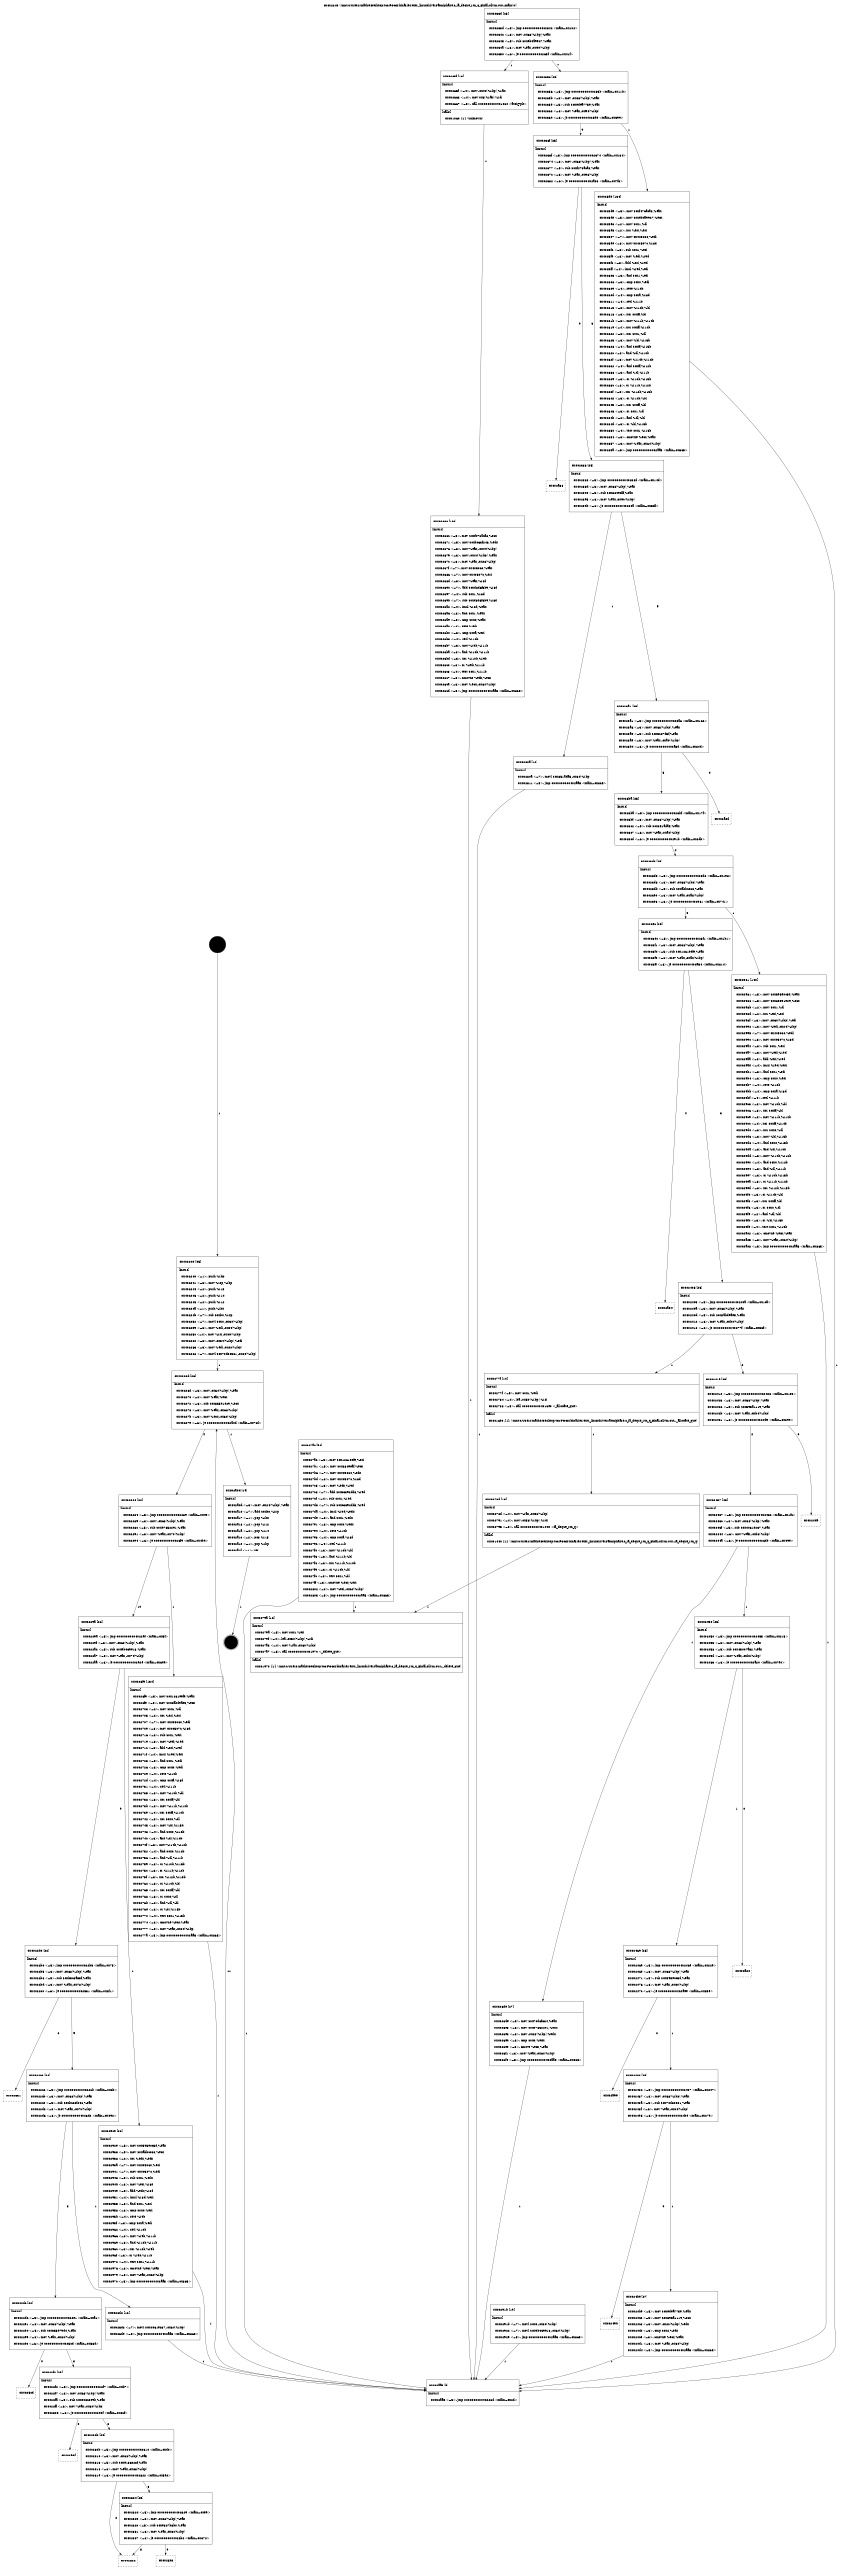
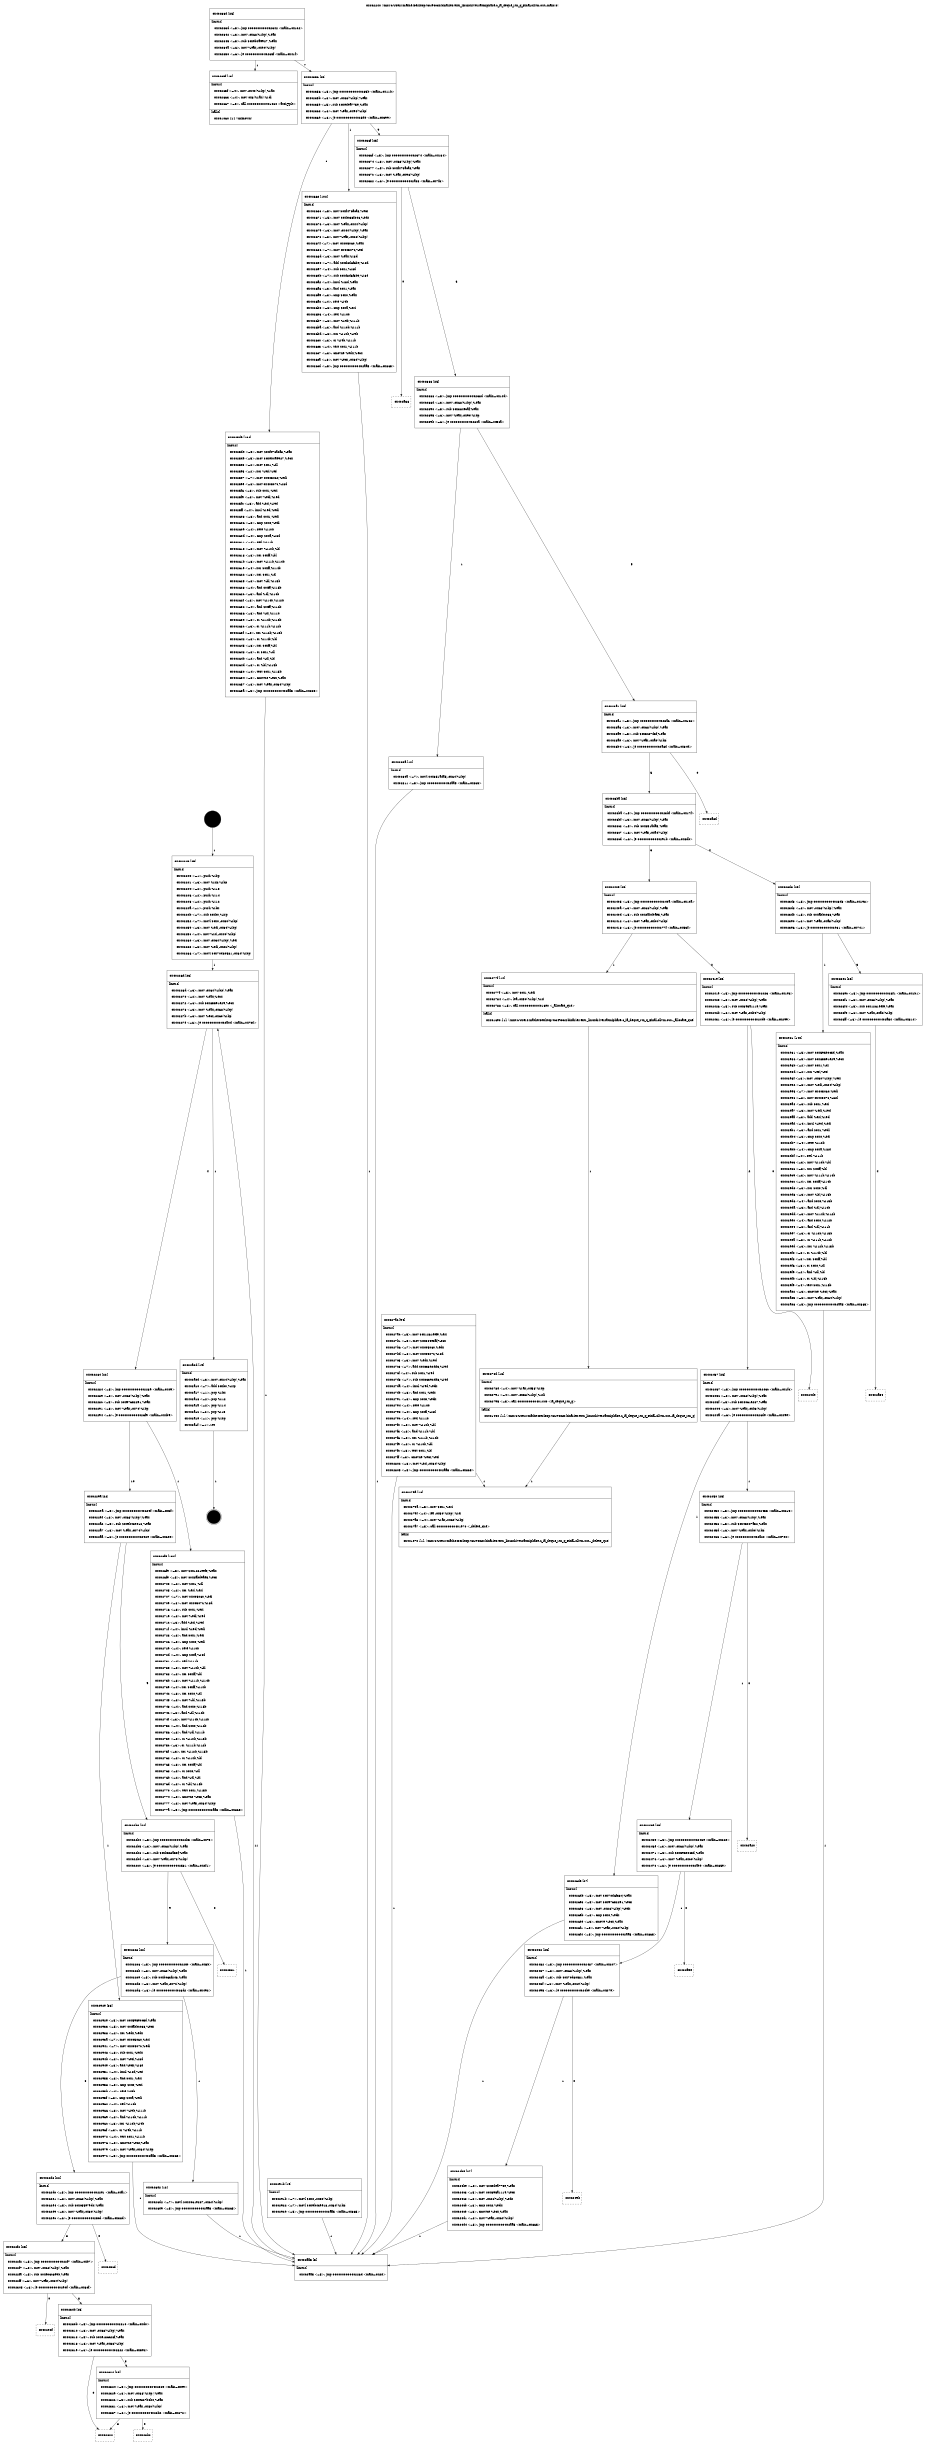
edge "0x40265f [13]" -> "0x40266c [102]": now "0x402356 [25]" -> "0x40266c [102]"
edge "0x4023ec [25]" -> "0x402405 [25]": now "0x4023ba [25]" -> "0x402405 [25]"
